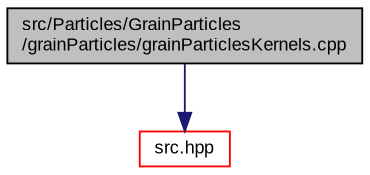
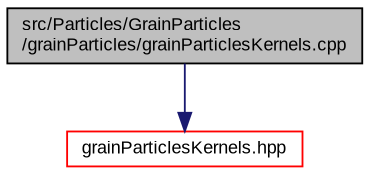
node "src.hpp": label "src.hpp" -> "grainParticlesKernels.hpp"
